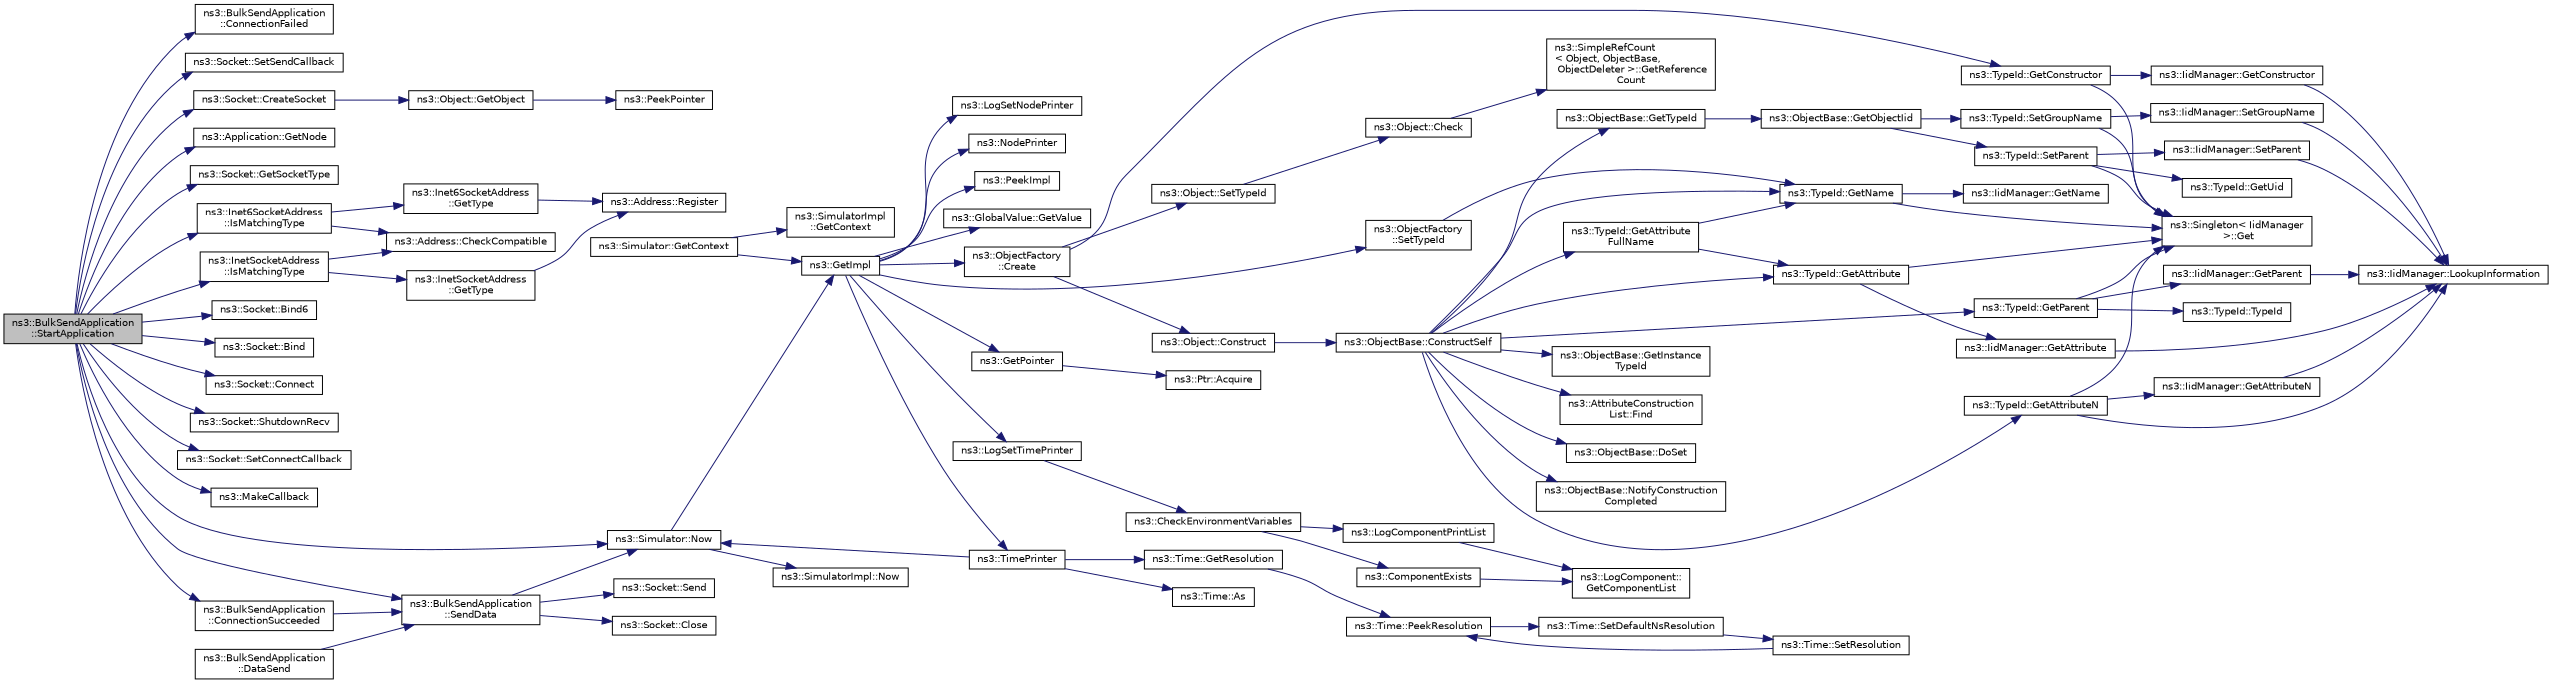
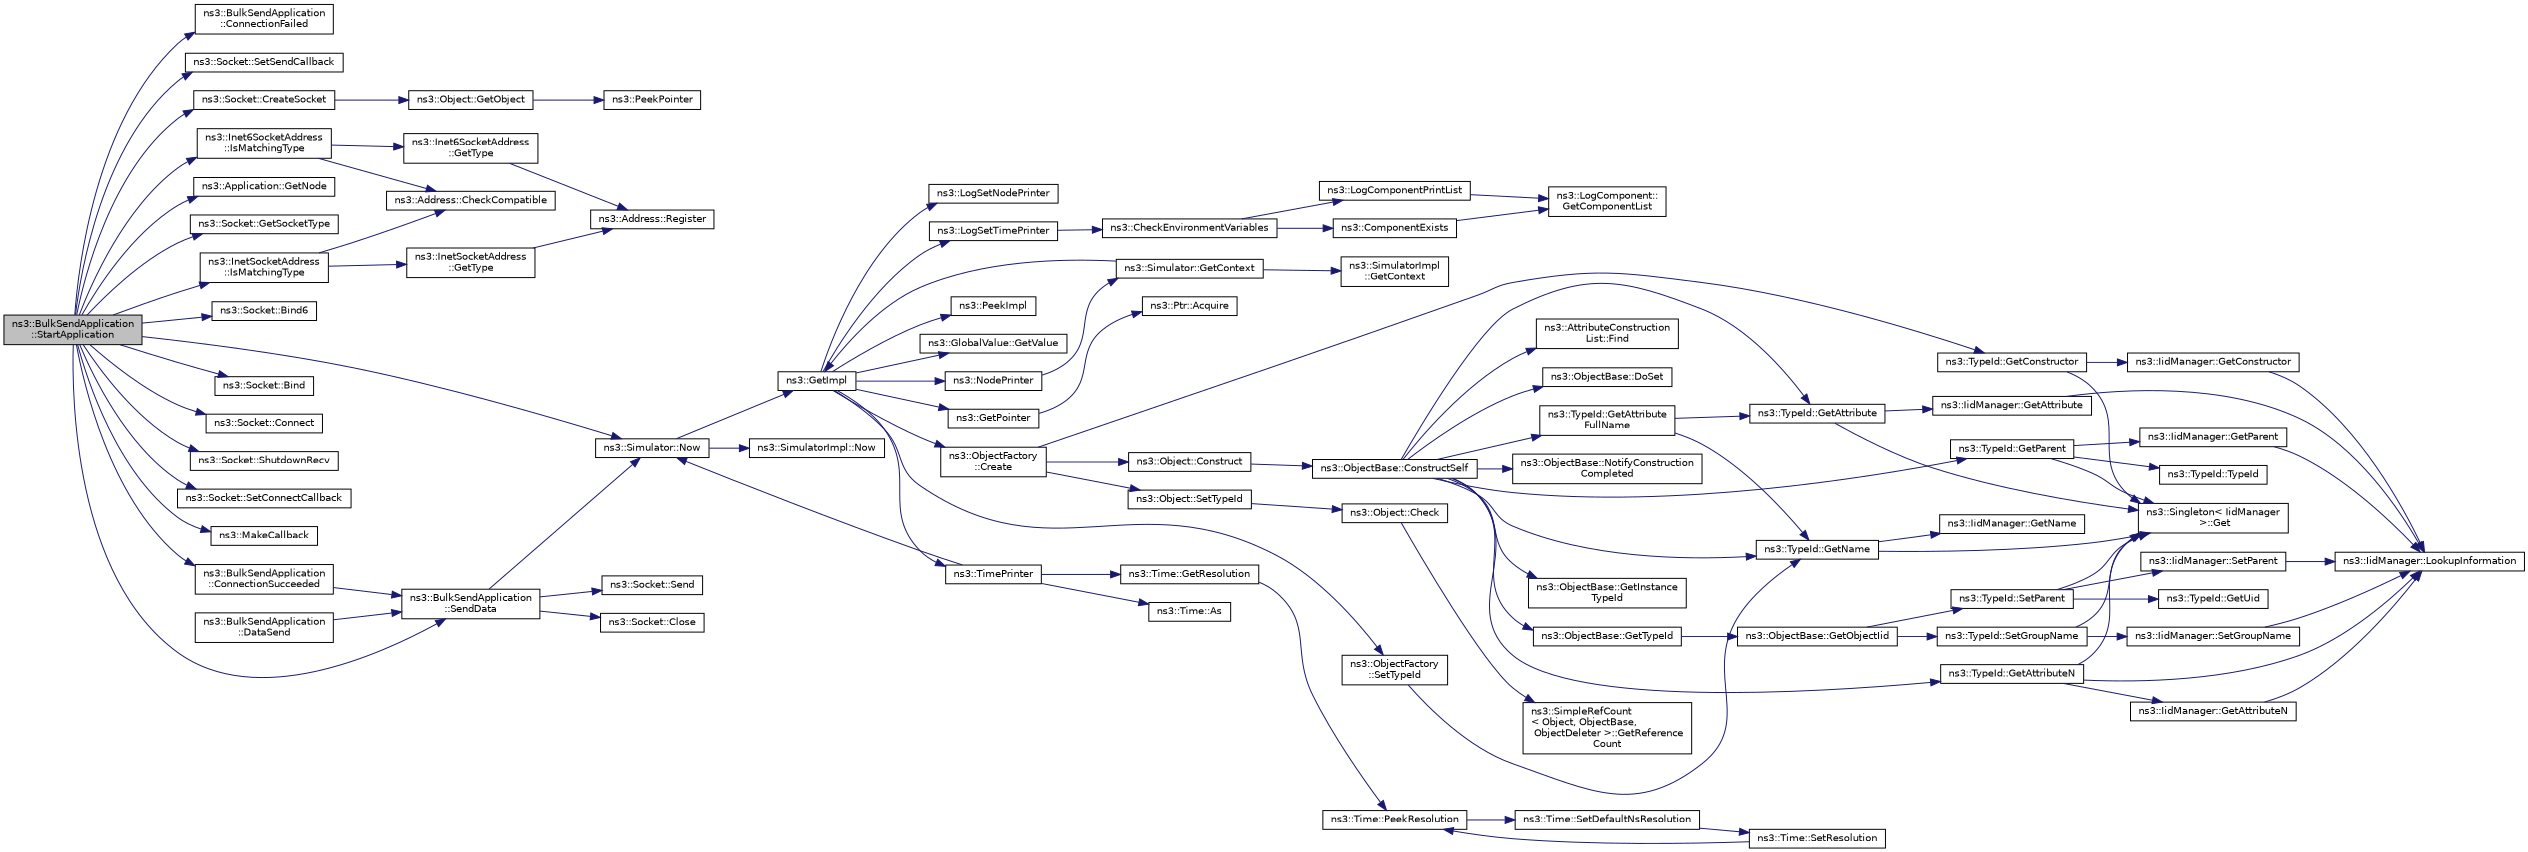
edge "ns3::NodePrinter" -> "ns3::Simulator::GetContext": added
